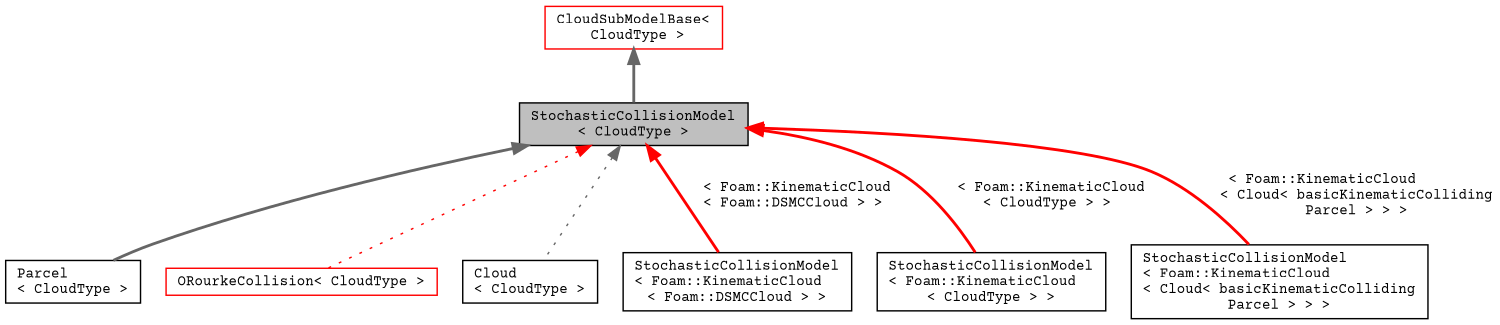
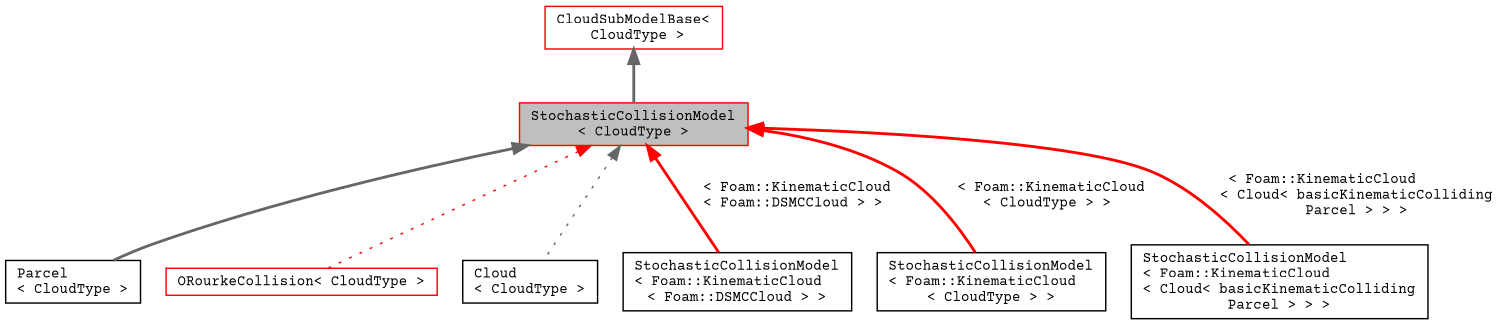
node "StochasticCollisionModel < CloudType >": color black -> red
